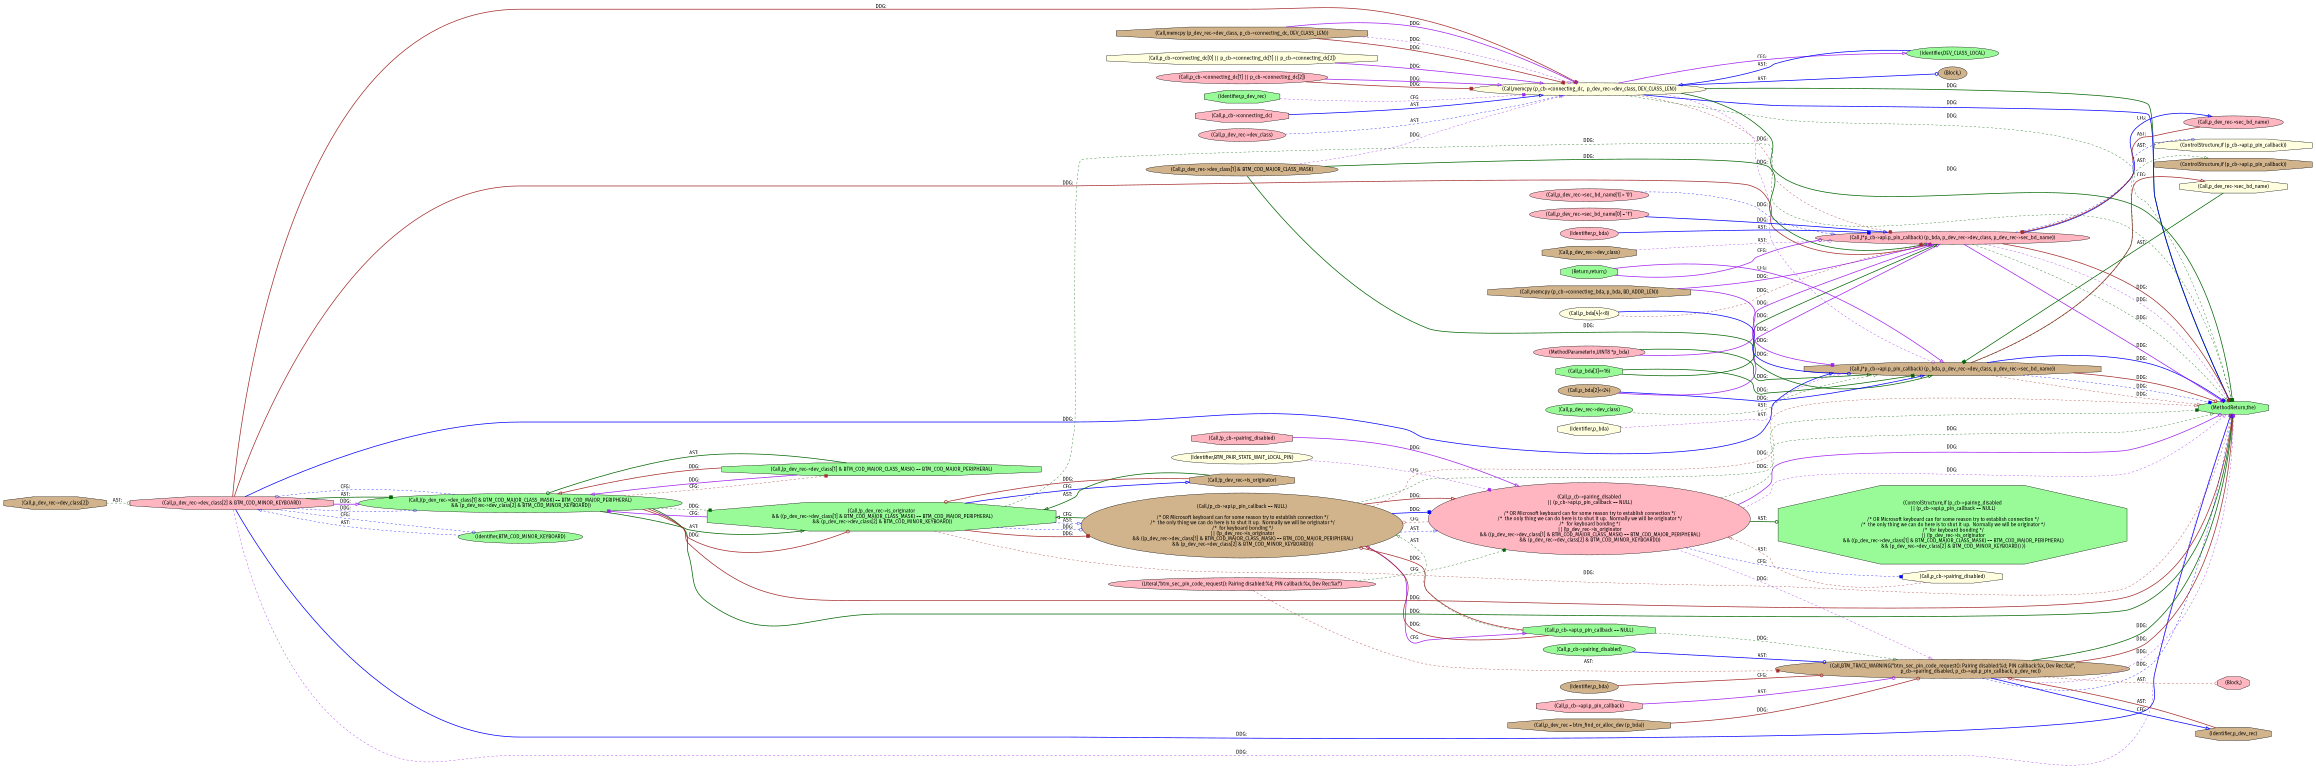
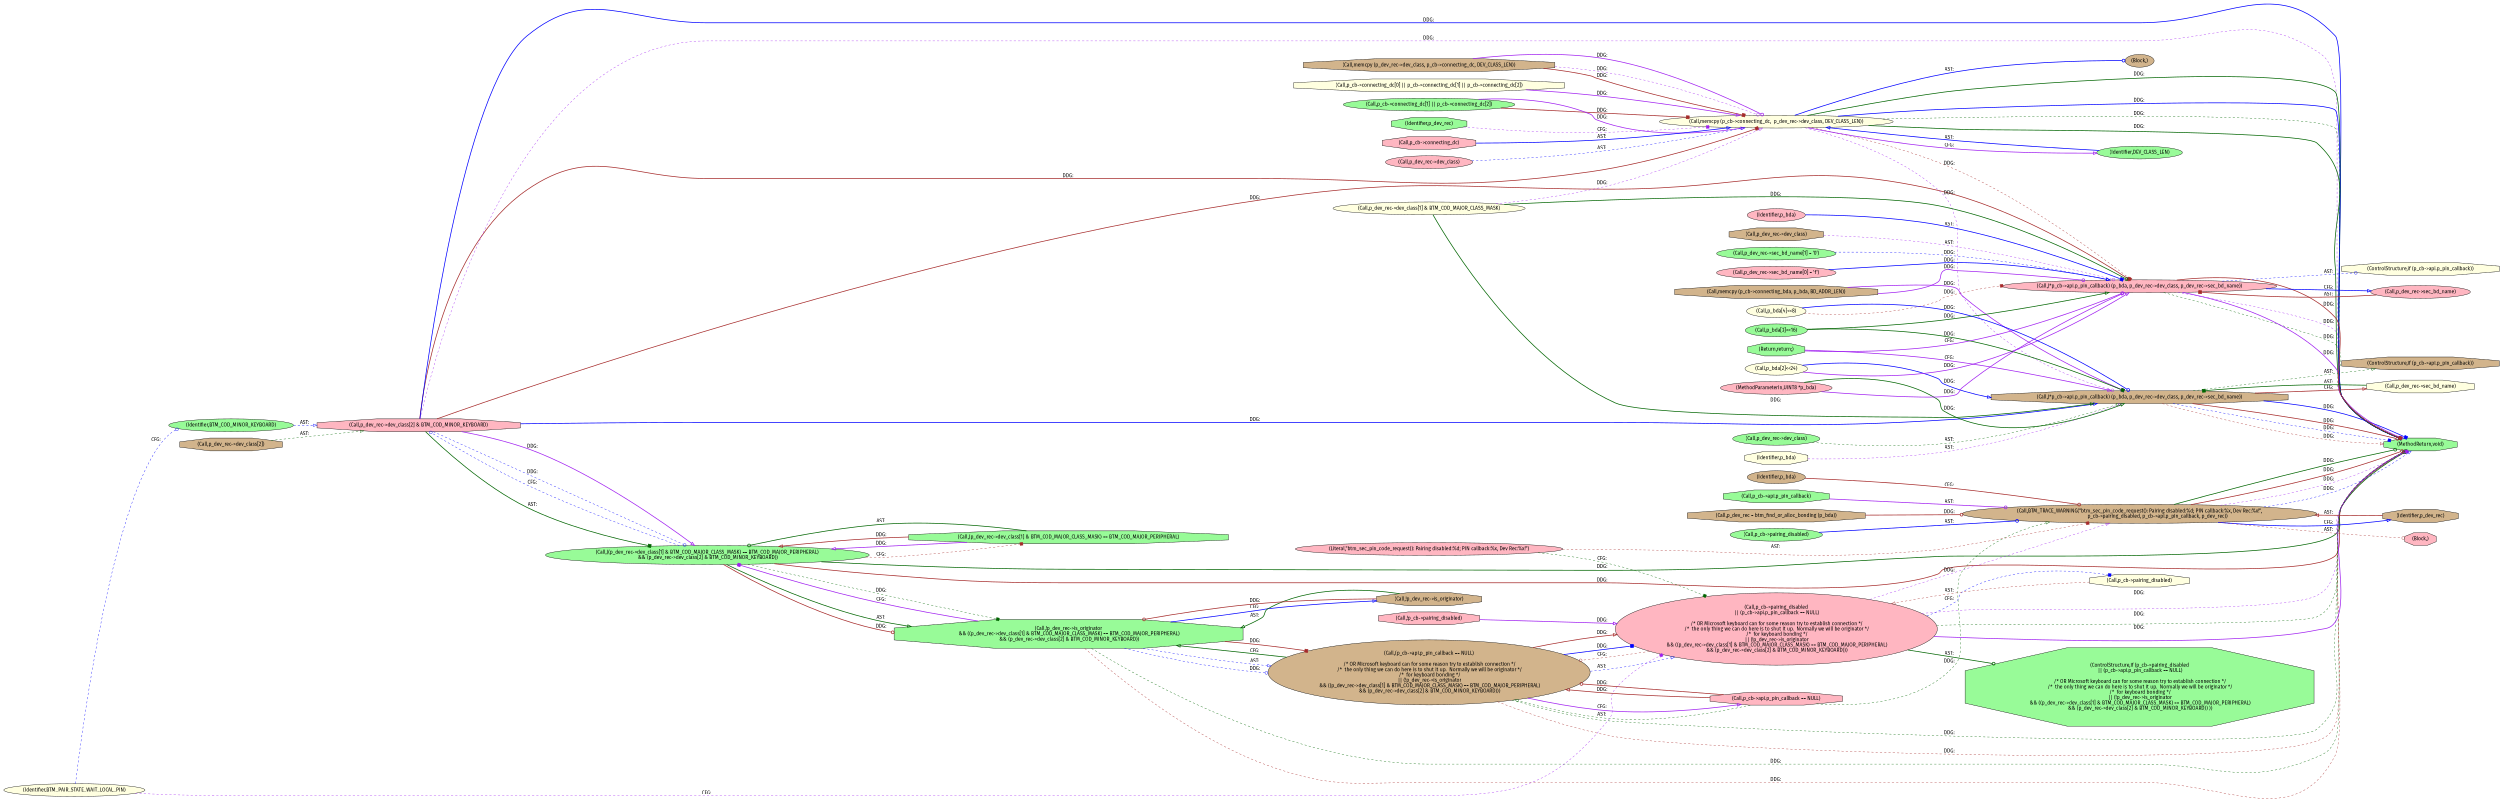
node "(Identifier,DEV_CLASS_LOCAL)": label "(Identifier,DEV_CLASS_LOCAL)" -> "(Identifier,DEV_CLASS_LEN)"
node "(Call,p_cb->connecting_dc[1] || p_cb->connecting_dc[2])": fillcolor lightpink -> palegreen
node "(Call,p_dev_rec->dev_class[1] & BTM_COD_MAJOR_CLASS_MASK)": fillcolor tan -> lightyellow
node "(Call,p_dev_rec->sec_bd_name[1] = '0')": fillcolor lightpink -> palegreen
node "(Call,p_bda[3]<<16)": shape octagon -> ellipse
node "(Call,p_bda[2]<<24)": fillcolor tan -> lightyellow
node "(MethodReturn,the)": label "(MethodReturn,the)" -> "(MethodReturn,void)"
edge "(Call,p_dev_rec->dev_class[2])" -> "(Call,p_dev_rec->dev_class[2] & BTM_COD_MINOR_KEYBOARD)": arrowhead odot -> onormal
edge "(Call,p_dev_rec->dev_class[2] & BTM_COD_MINOR_KEYBOARD)" -> "(Identifier,BTM_COD_MINOR_KEYBOARD)": now "(Identifier,BTM_PAIR_STATE_WAIT_LOCAL_PIN)" -> "(Identifier,BTM_COD_MINOR_KEYBOARD)"
node "(Call,p_cb->api.p_pin_callback == NULL)": fillcolor palegreen -> lightpink
node "(Call,p_cb->api.p_pin_callback)": fillcolor lightpink -> palegreen
node "(Call,p_dev_rec = btm_find_or_alloc_dev (p_bda))": label "(Call,p_dev_rec = btm_find_or_alloc_dev (p_bda))" -> "(Call,p_dev_rec = btm_find_or_alloc_bonding (p_bda))"
